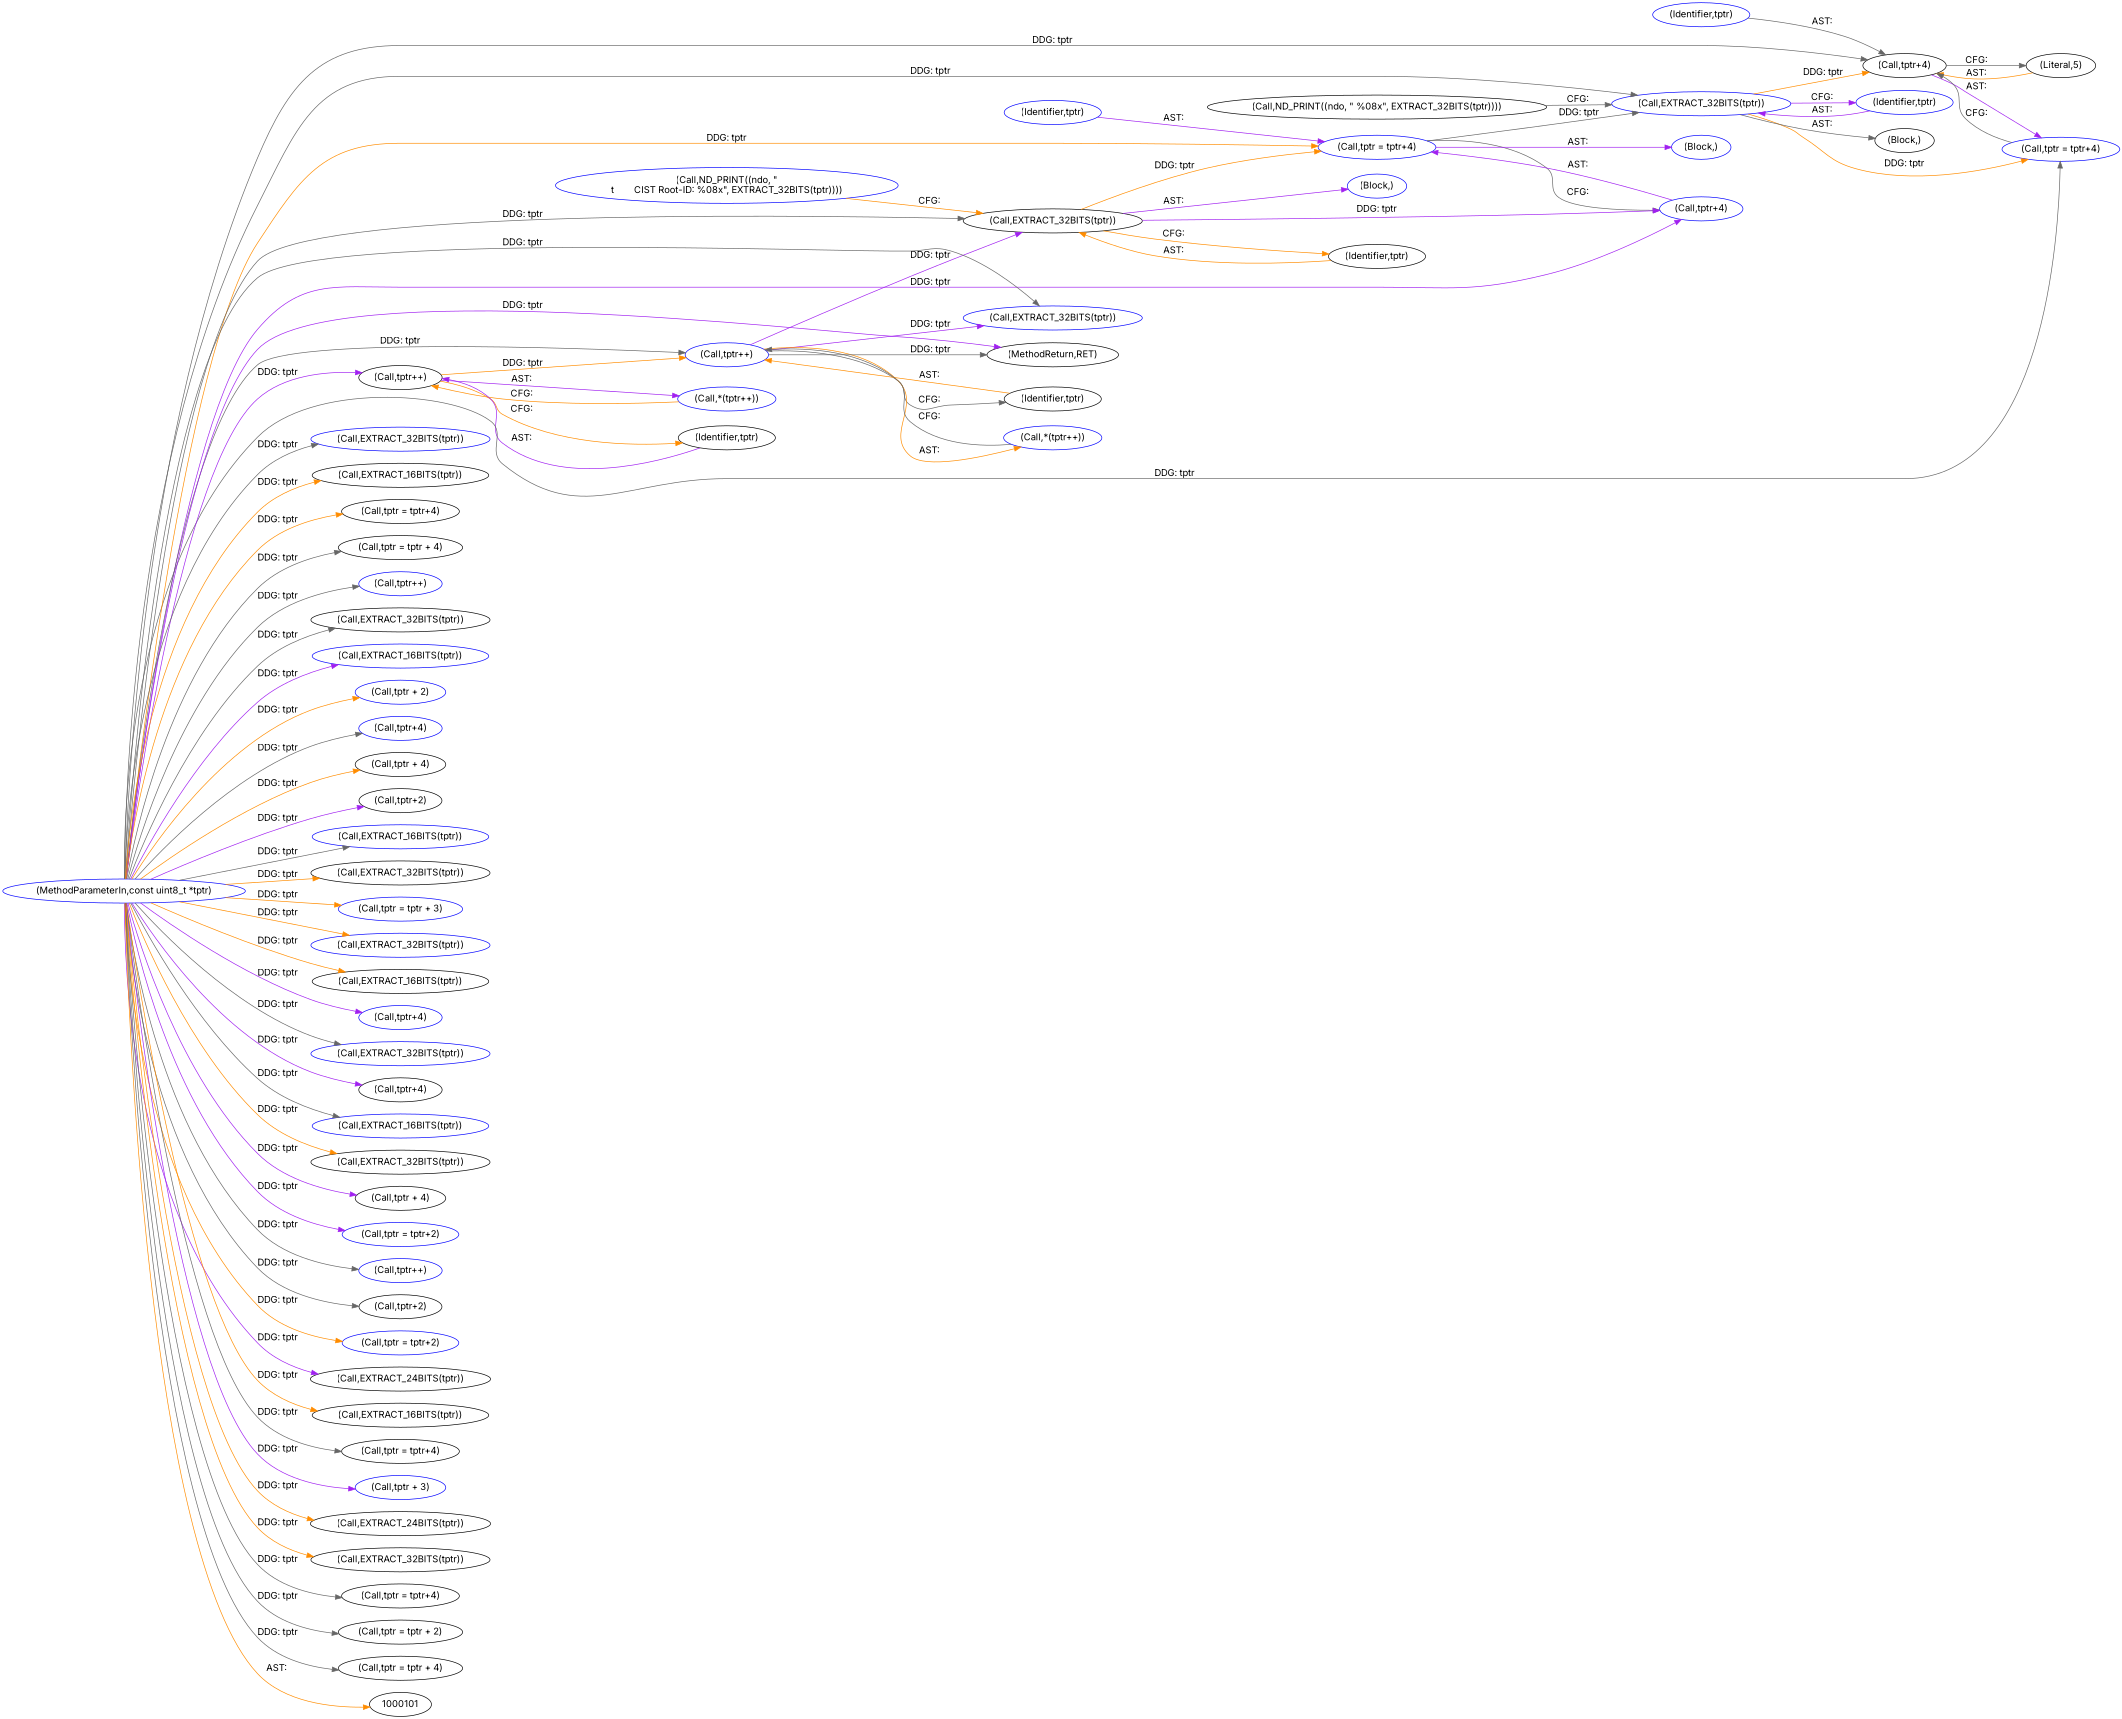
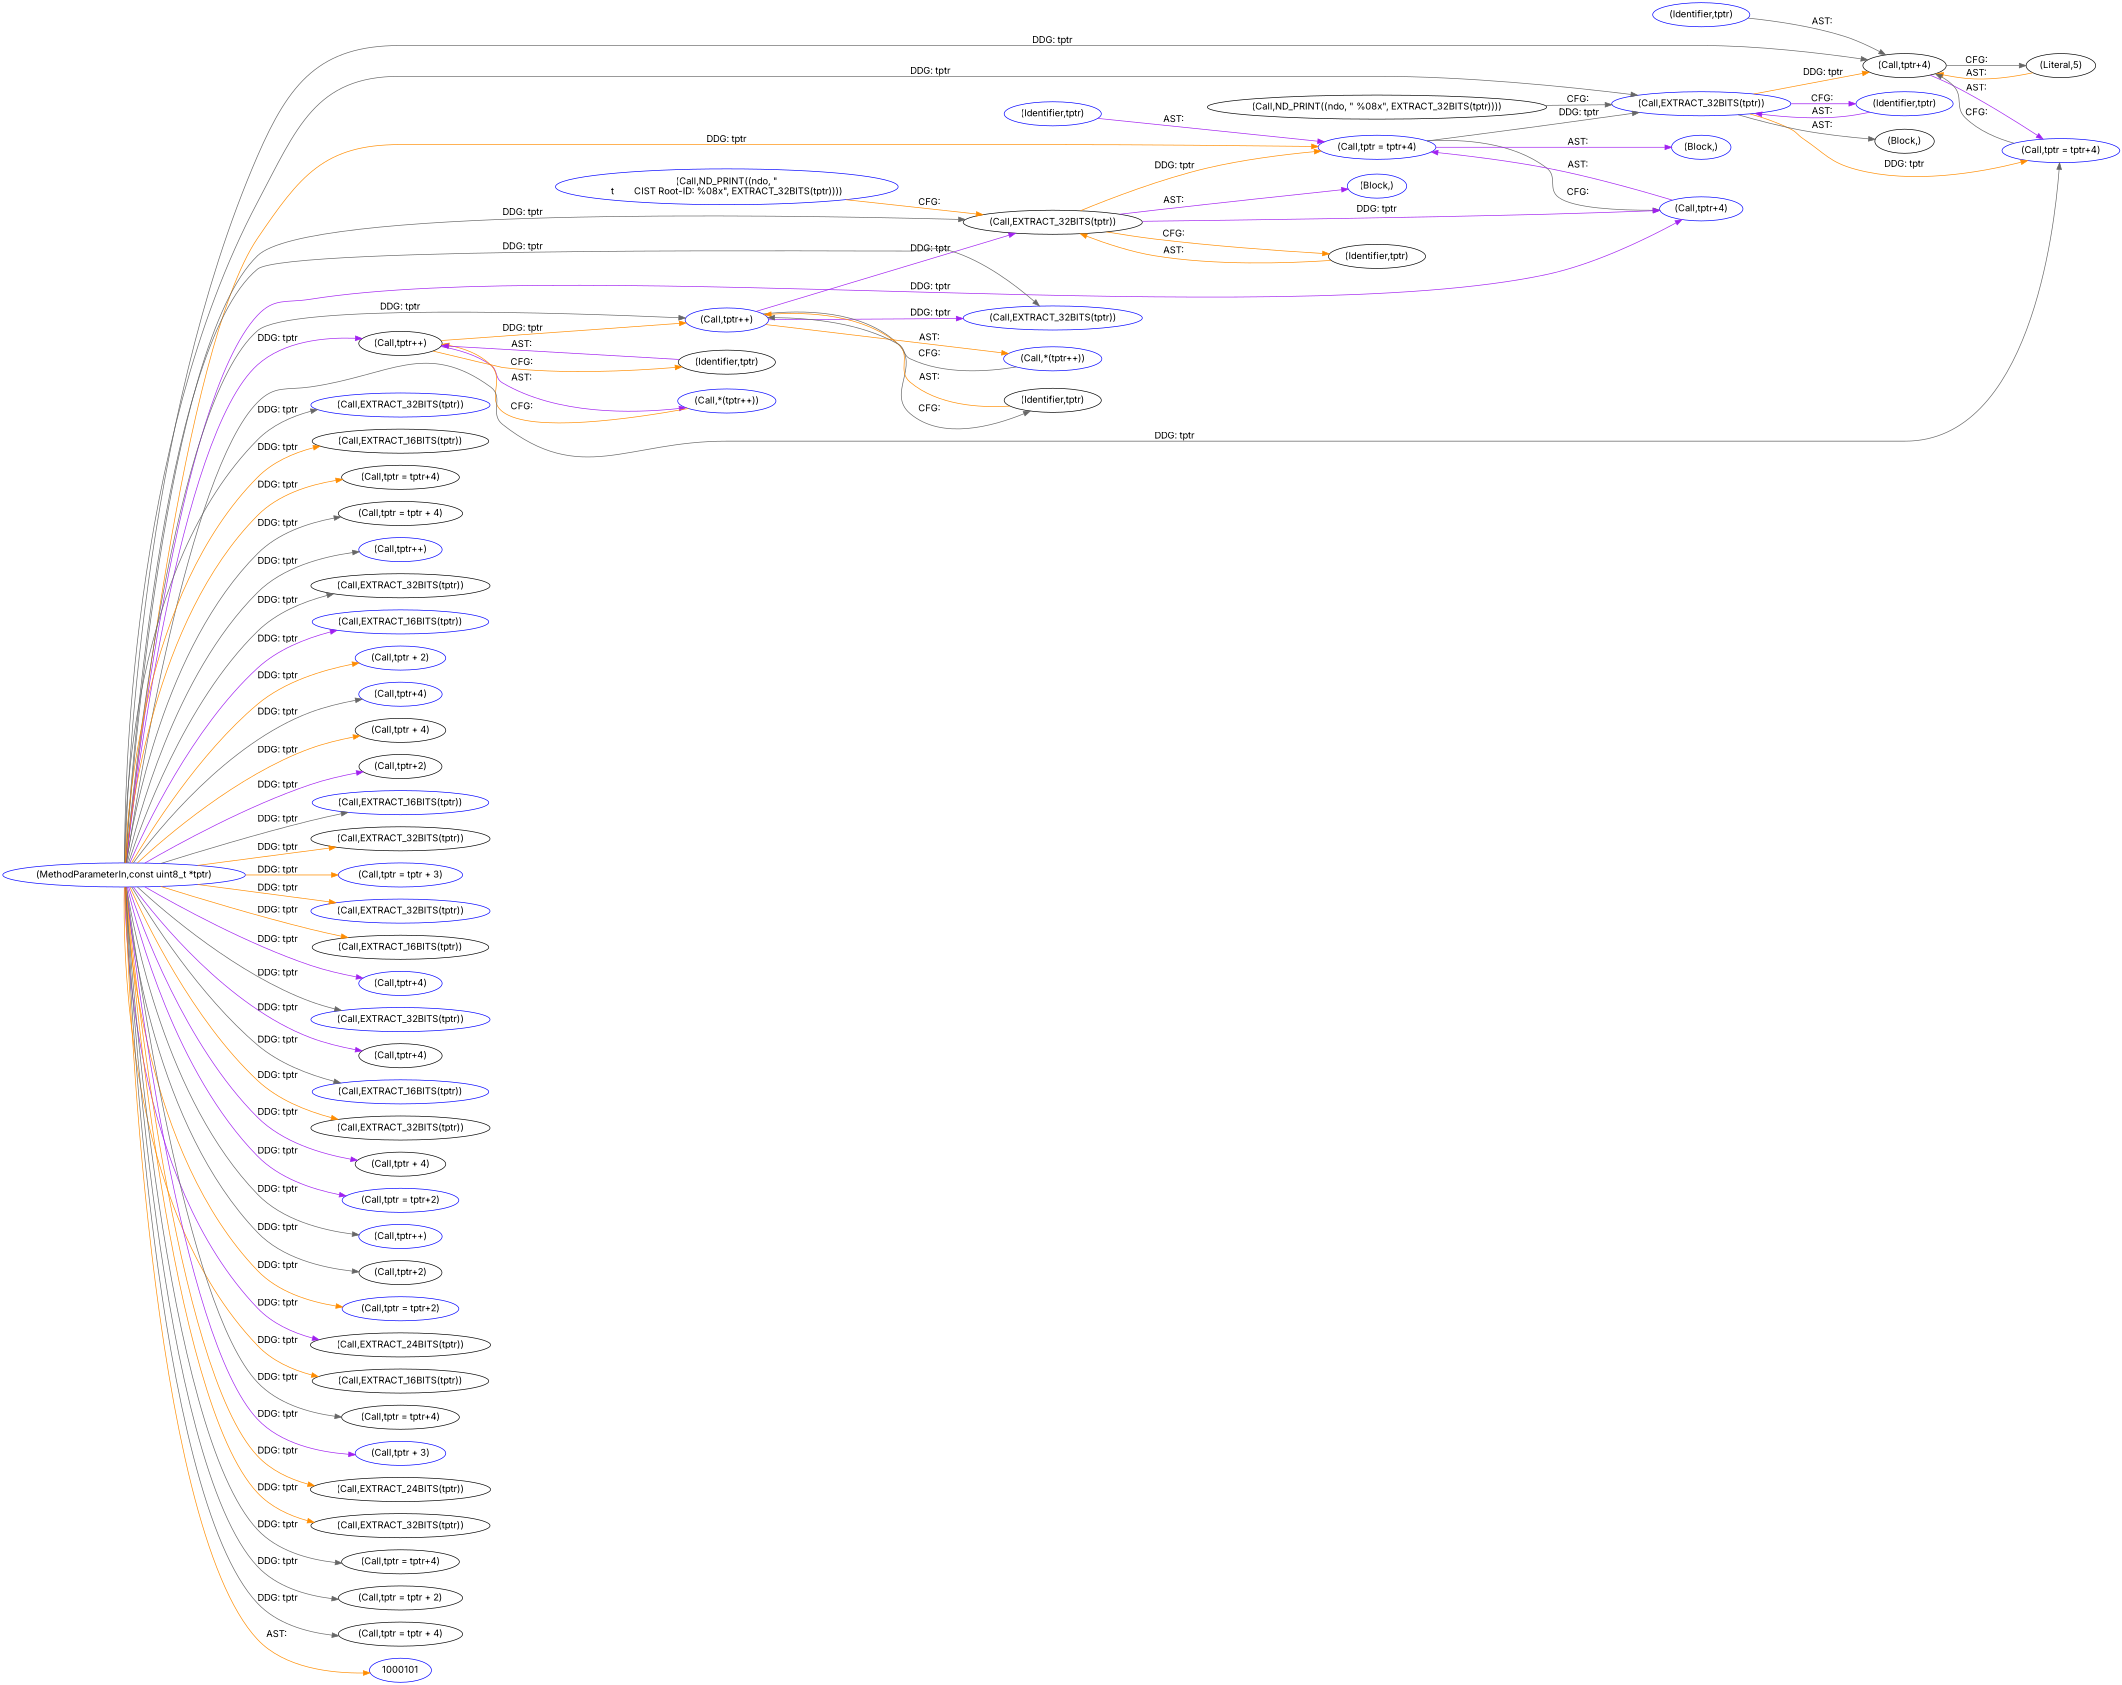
node "(MethodReturn,RET)": removed
node "1000101": color black -> blue
